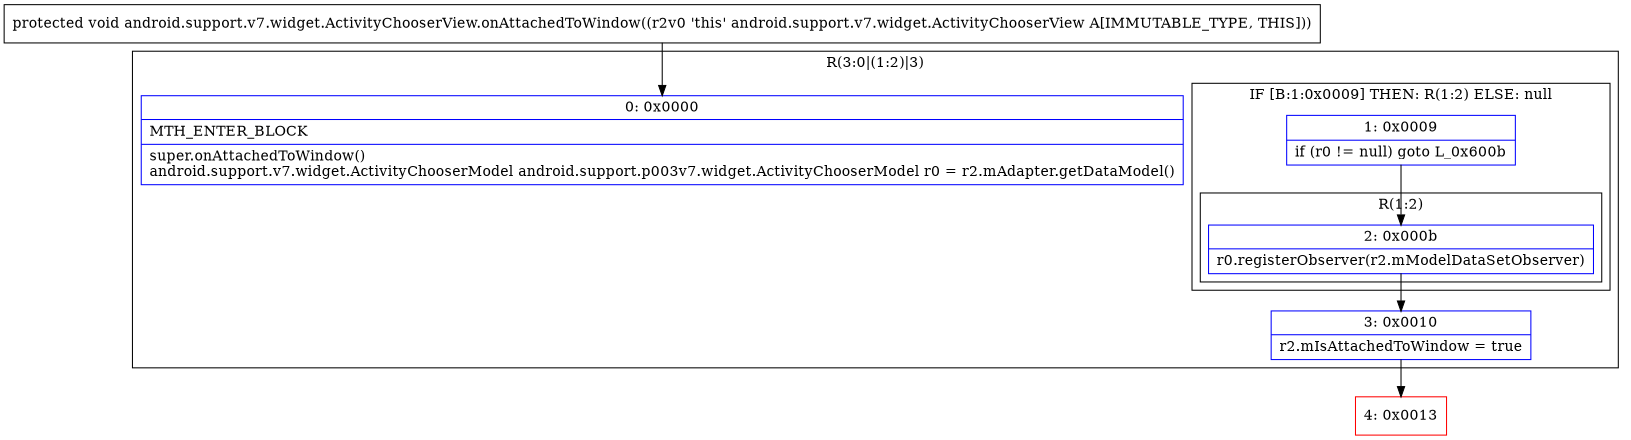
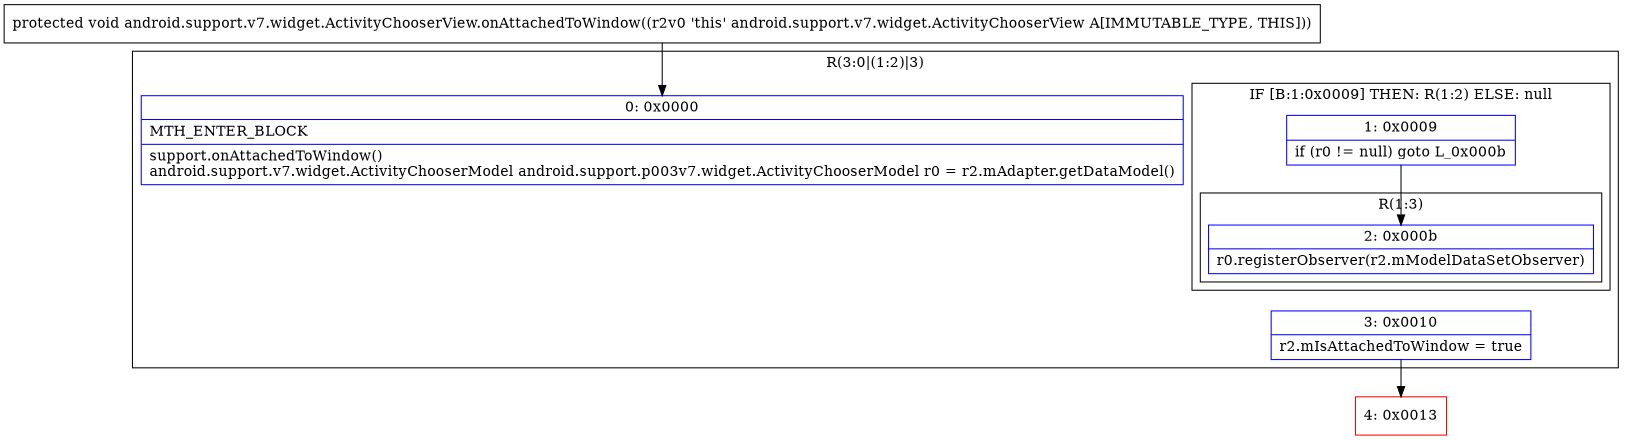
node "1: 0x0009": text "if (r0 != null) goto L_0x600b" -> "if (r0 != null) goto L_0x000b"
node "0: 0x0000": text "super.onAttachedToWindow()" -> "support.onAttachedToWindow()"
cluster "R(1:2)": label "R(1:2)" -> "R(1:3)"
edge "2: 0x000b" -> "3: 0x0010": removed
